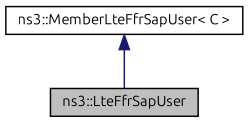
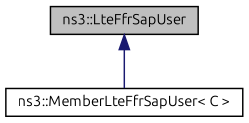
edge "ns3::LteFfrSapUser" -> "ns3::MemberLteFfrSapUser< C >": reversed
